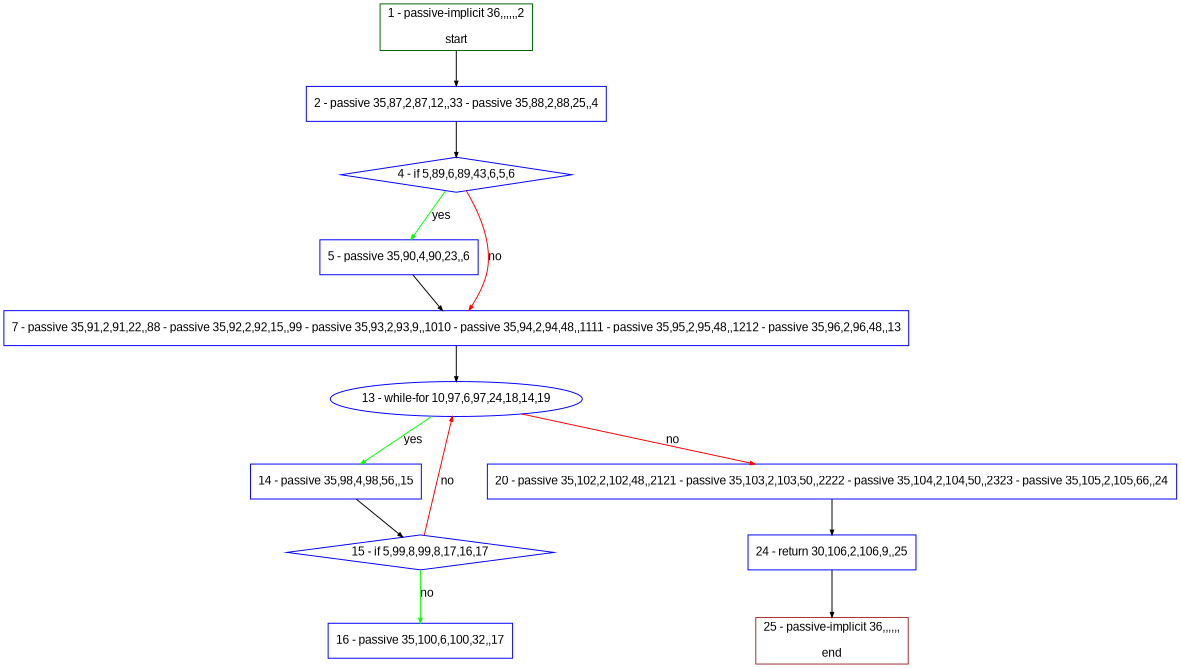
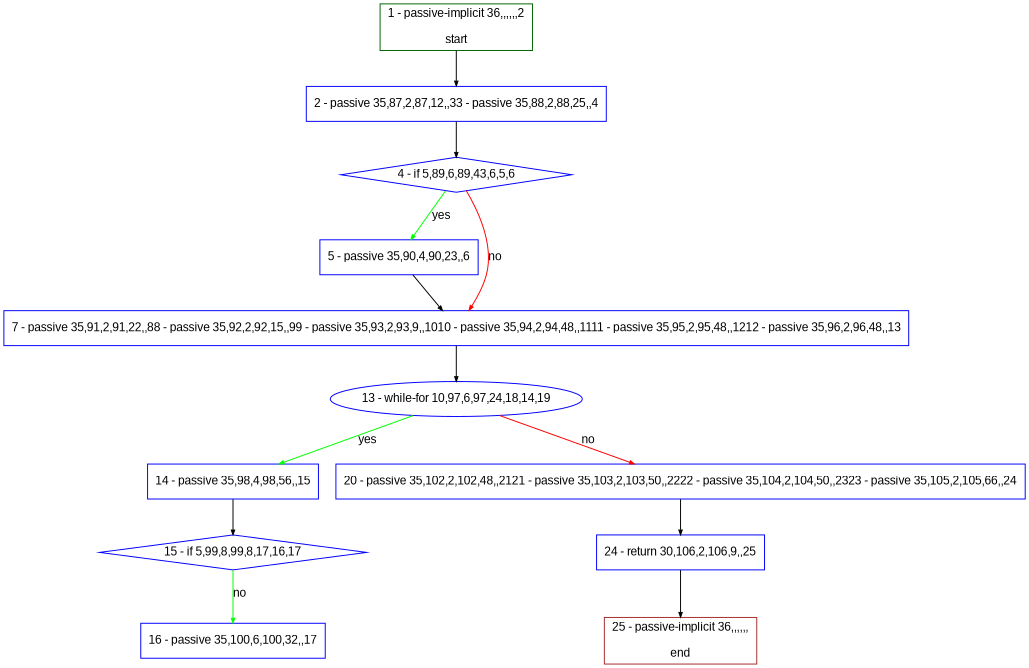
edge "15 - if 5,99,8,99,8,17,16,17" -> "13 - while-for 10,97,6,97,24,18,14,19": removed, label "no"
